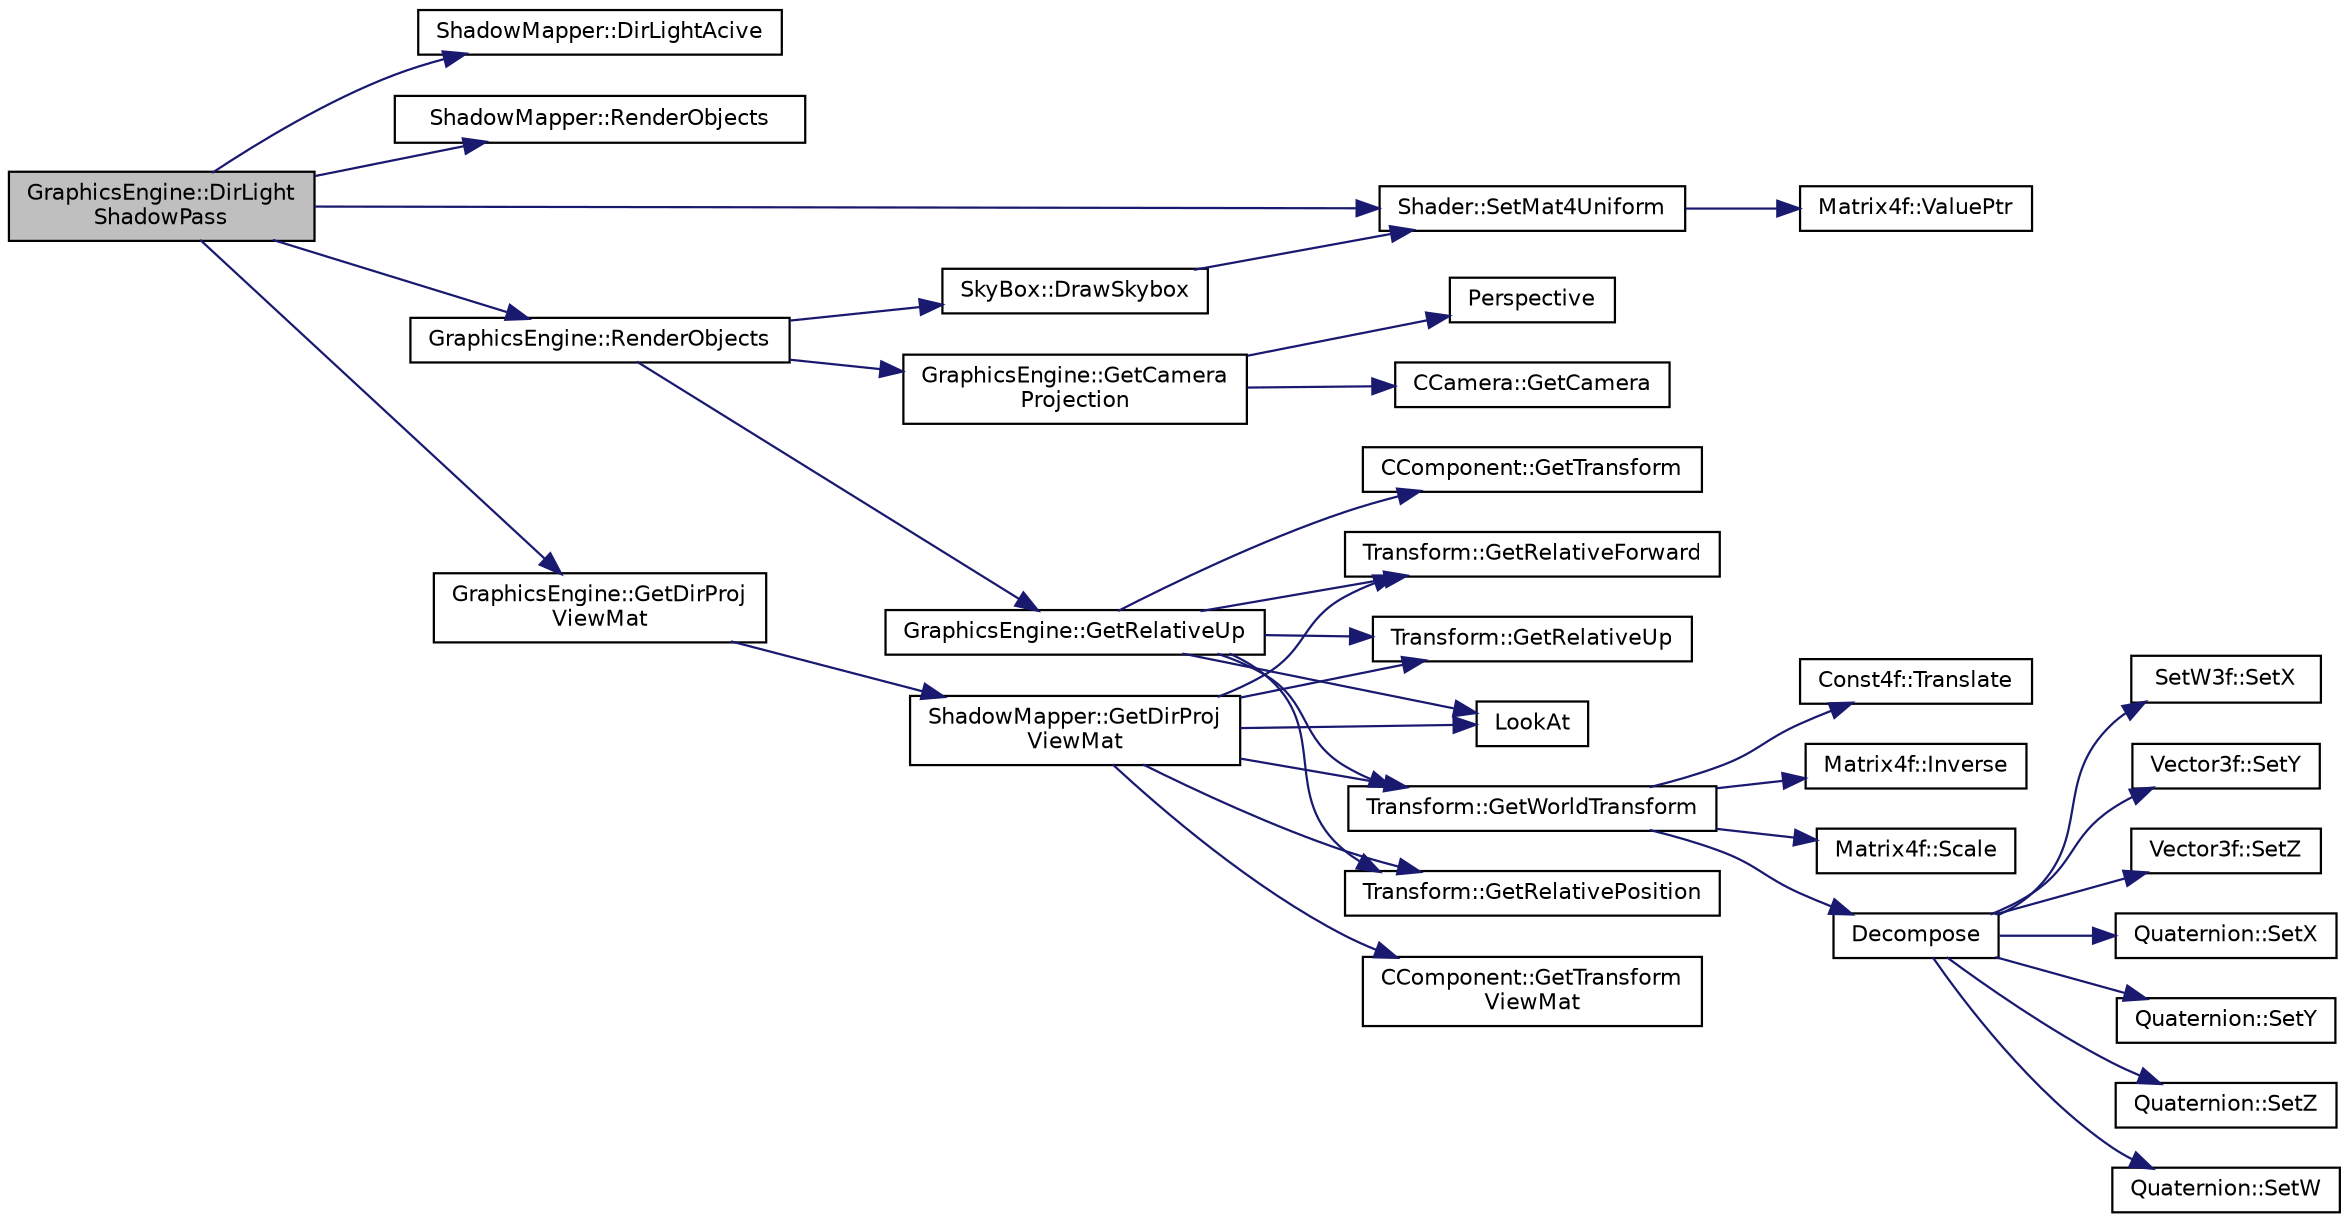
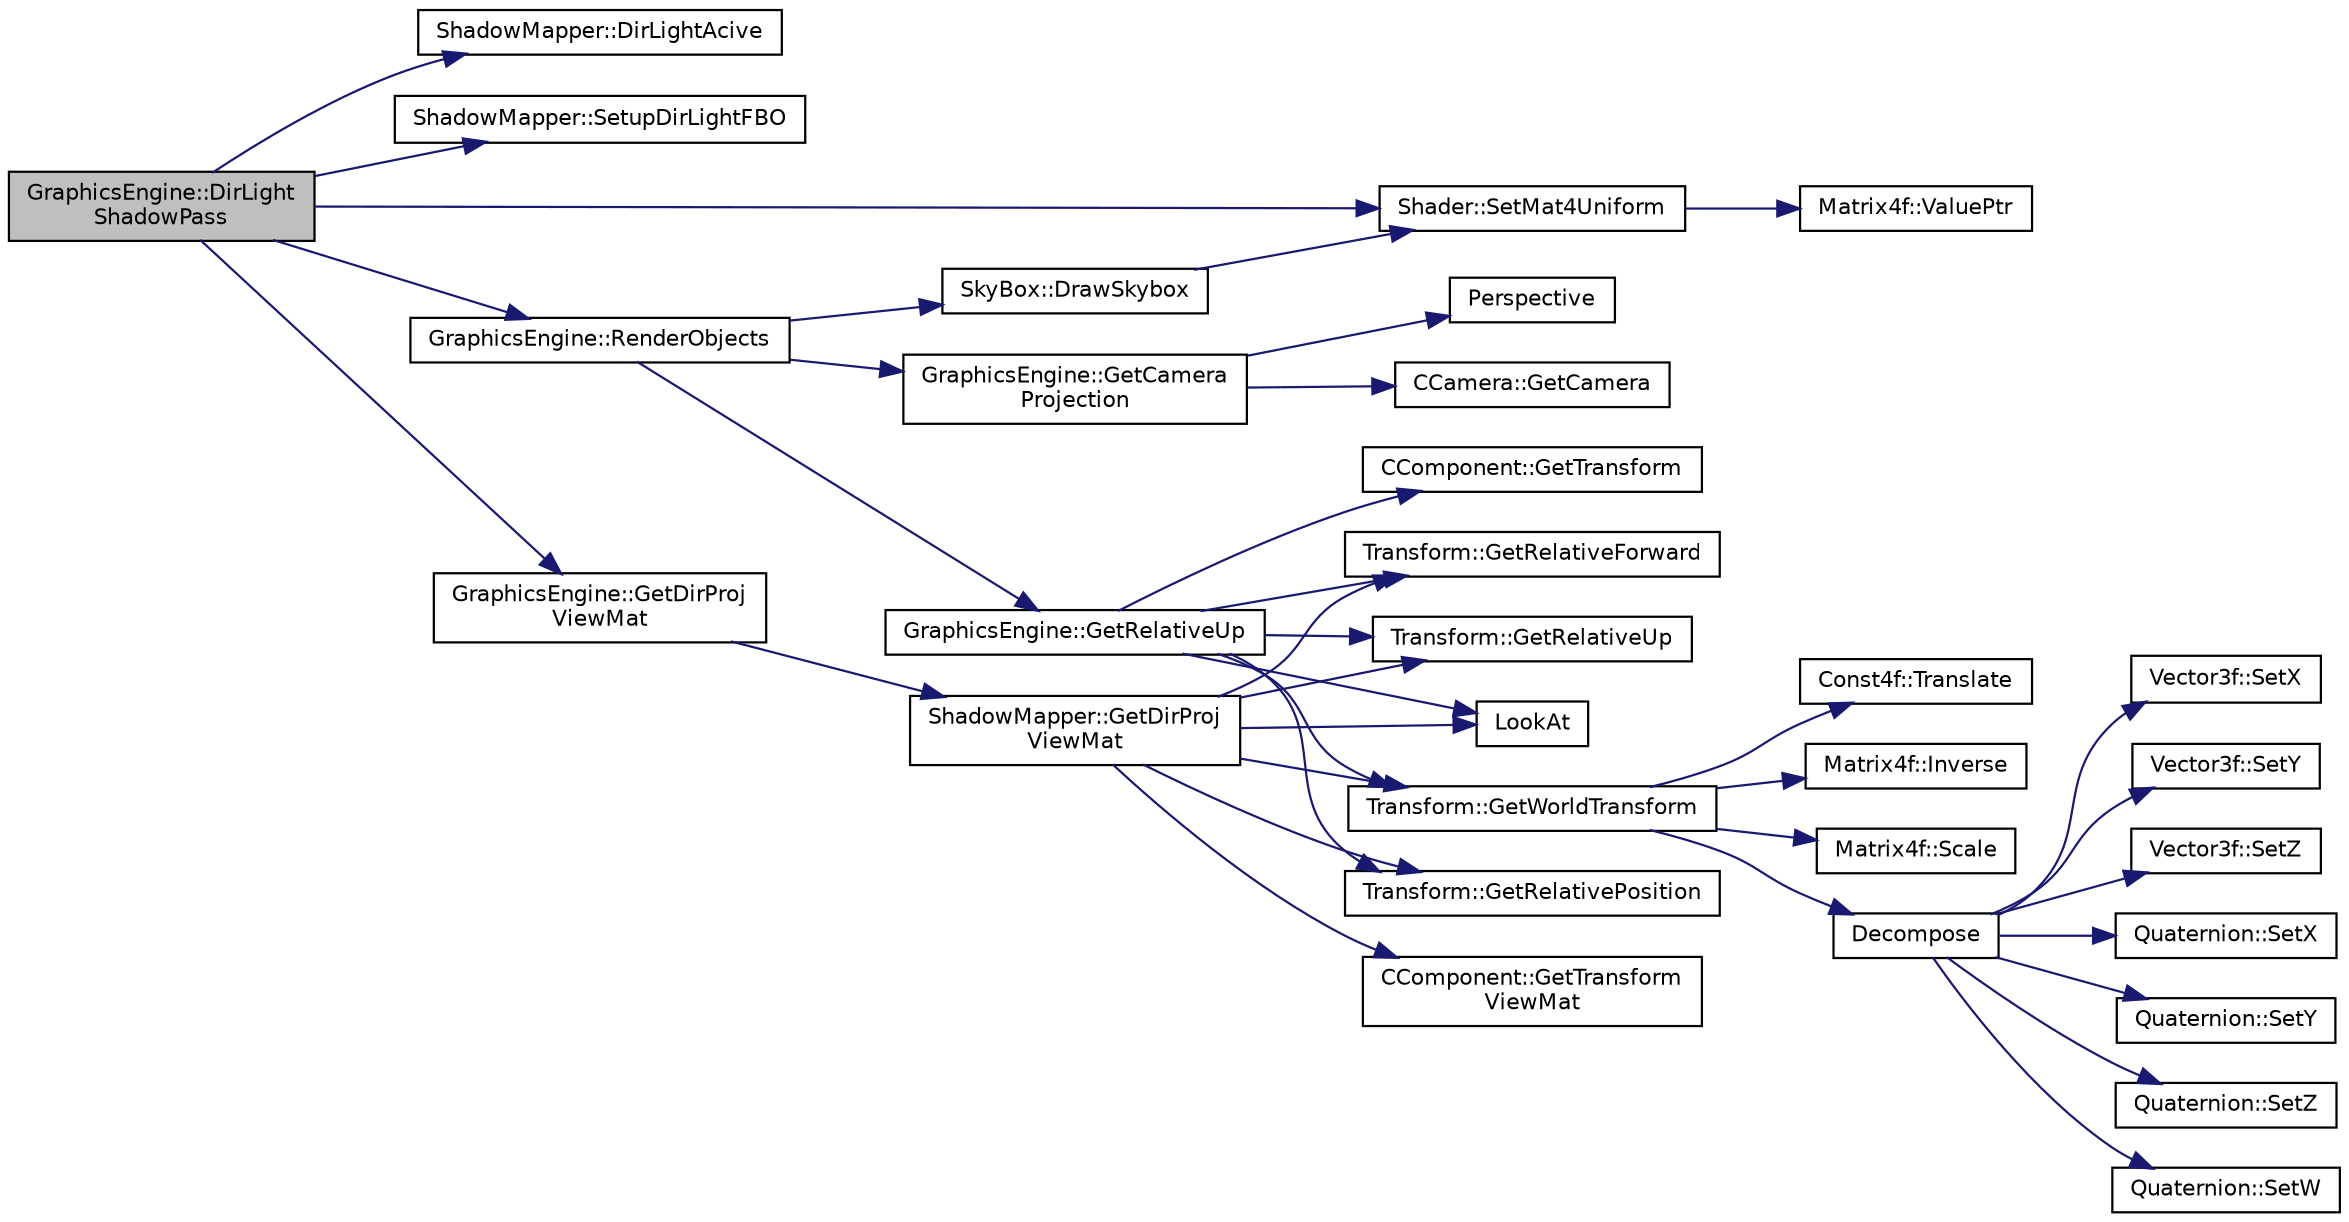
node "ShadowMapper::RenderObjects": label "ShadowMapper::RenderObjects" -> "ShadowMapper::SetupDirLightFBO"
node "SetW3f::SetX": label "SetW3f::SetX" -> "Vector3f::SetX"
